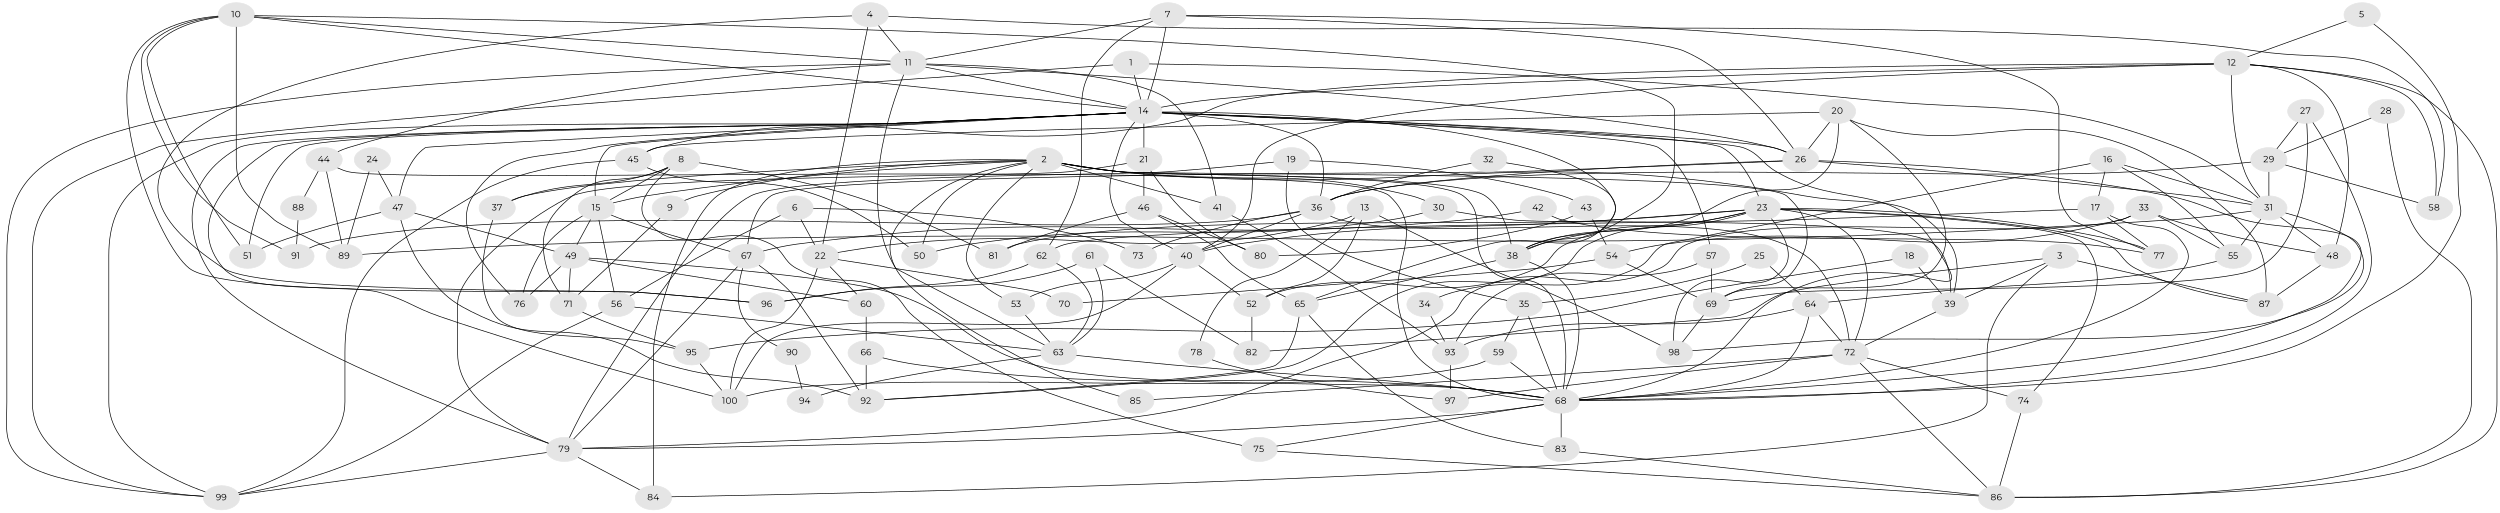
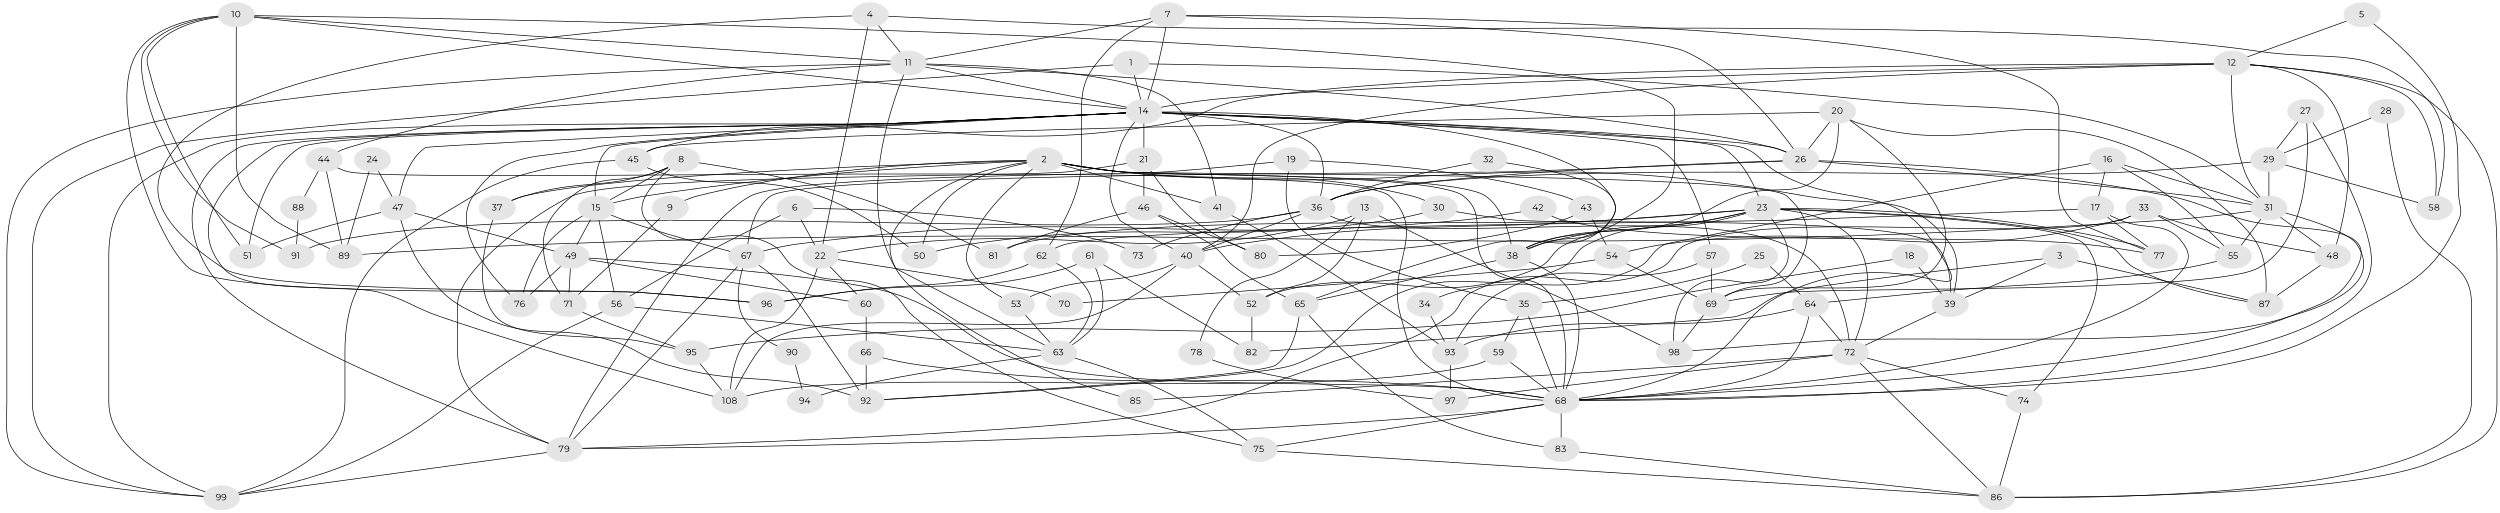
edge "63" -- "68": now "63" -- "75"
node "100": label "100" -> "108"
node "84": removed
